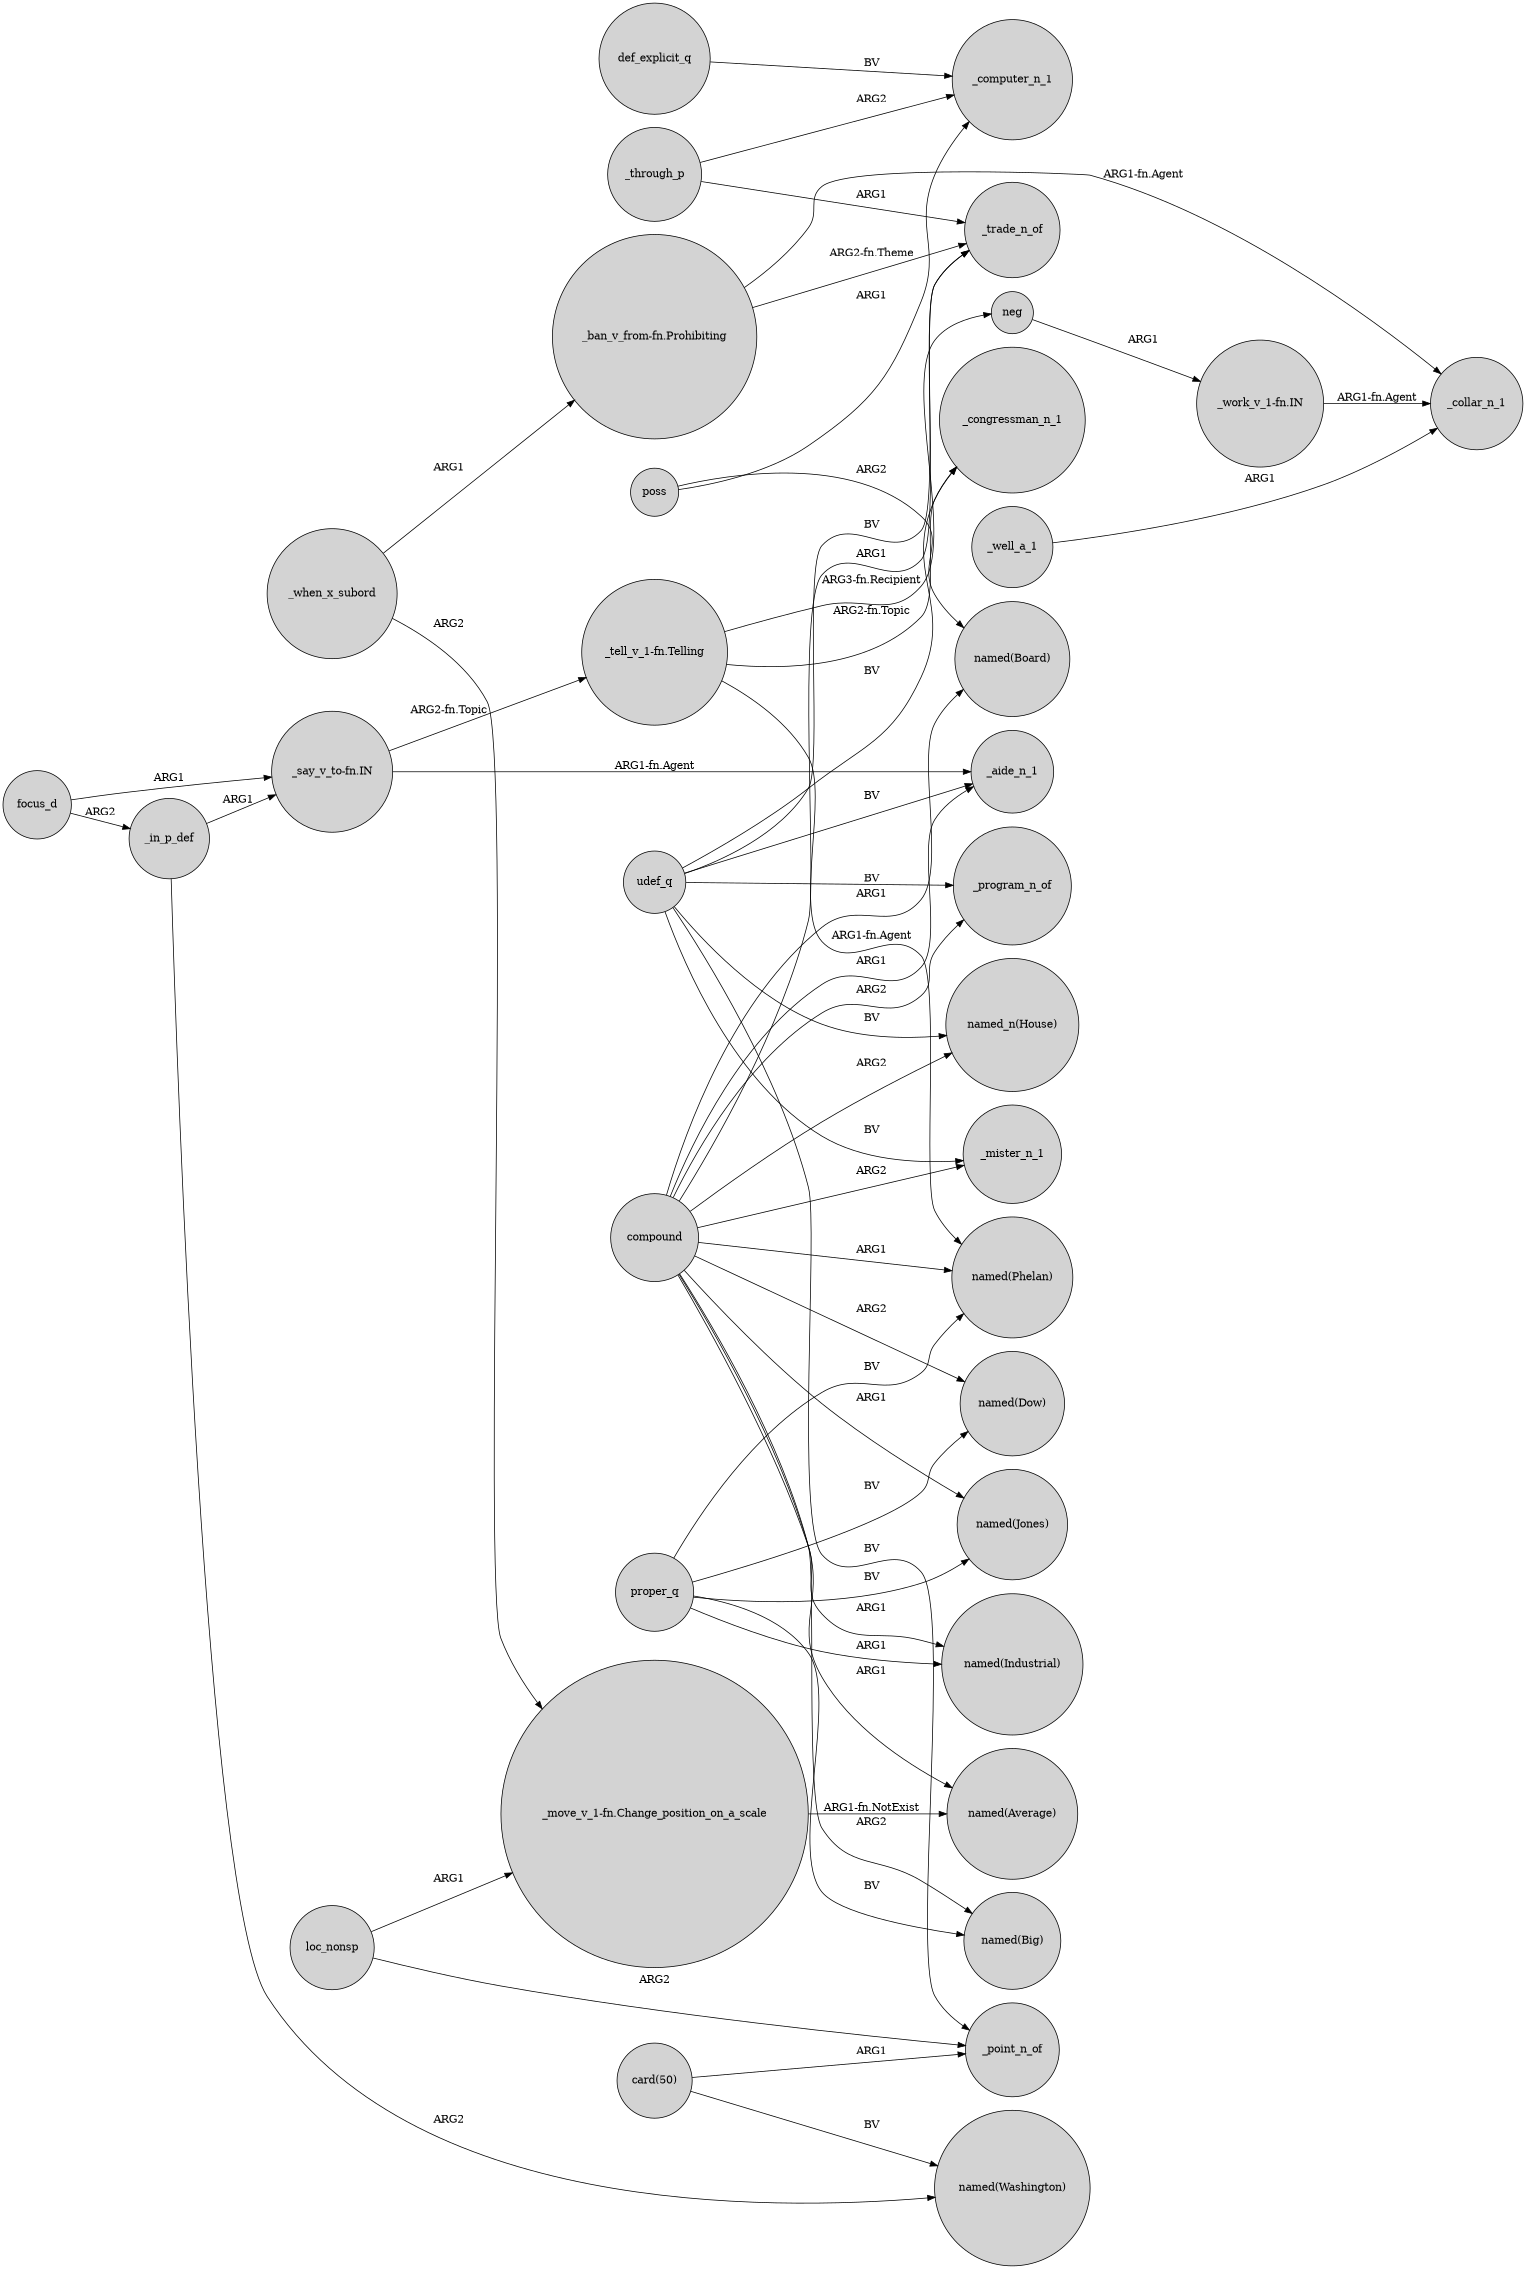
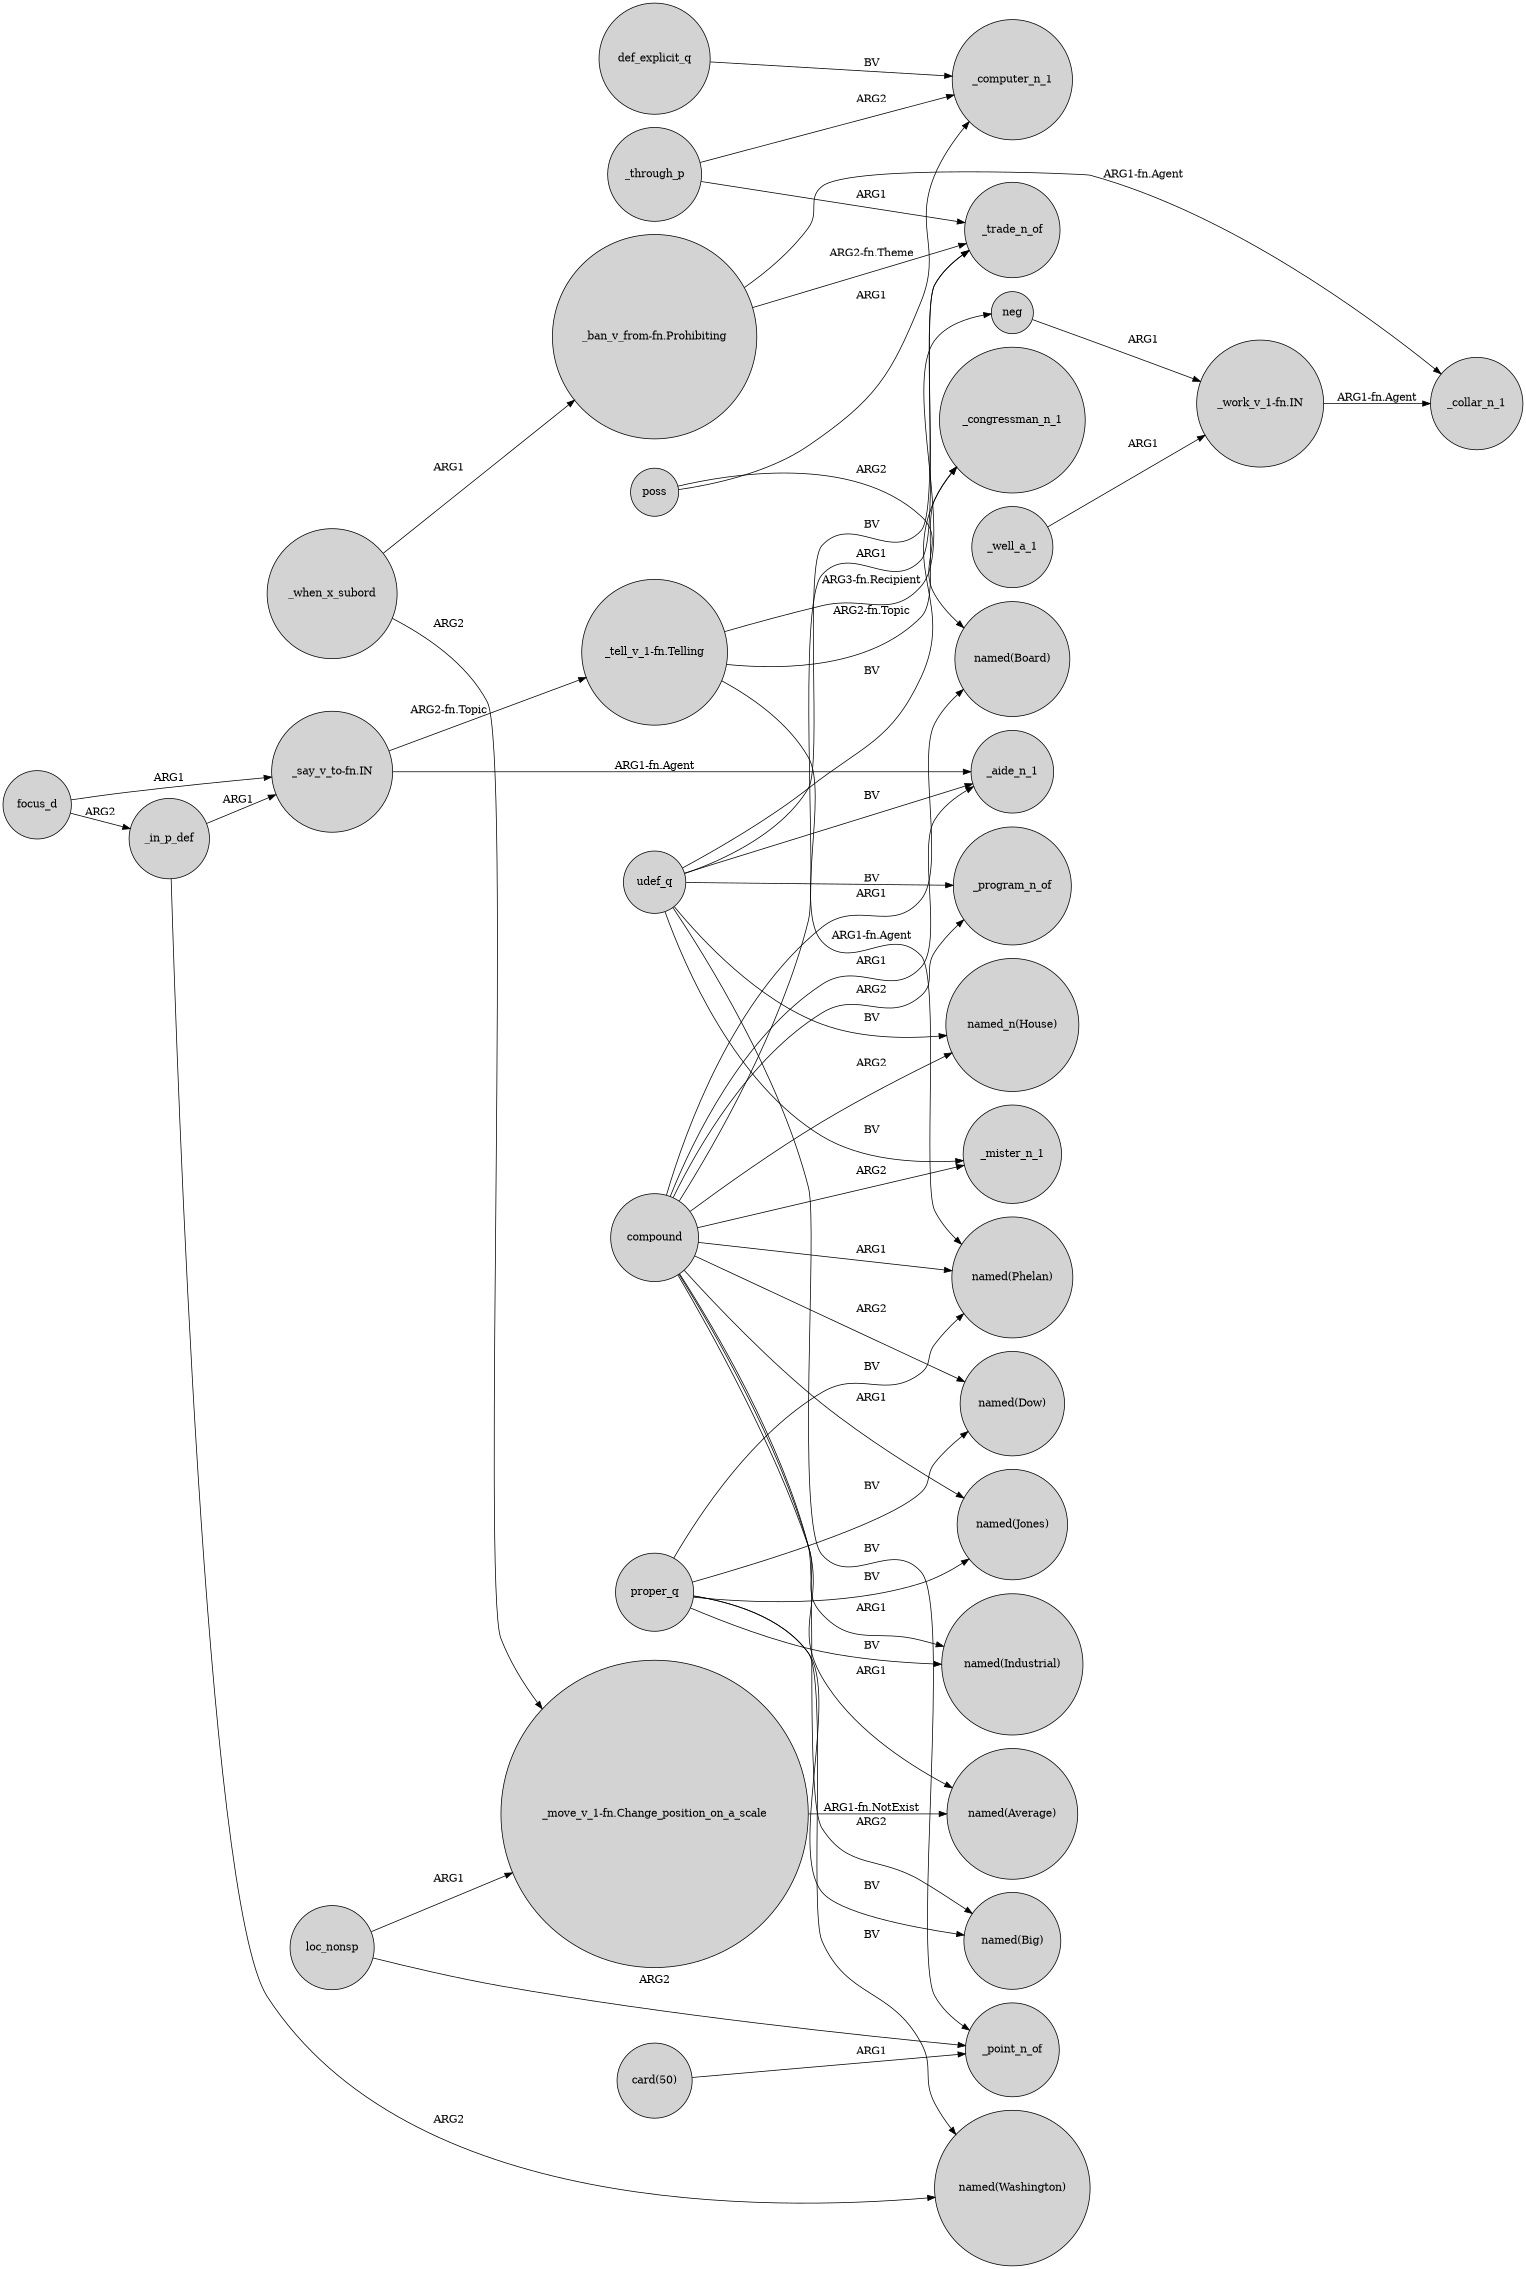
edge "_well_a_1" -> "_collar_n_1": now "_well_a_1" -> "_work_v_1-fn.IN"
edge "proper_q" -> "named(Industrial)": label "ARG1" -> "BV"
edge "card(50)" -> "named(Washington)": now "proper_q" -> "named(Washington)"
